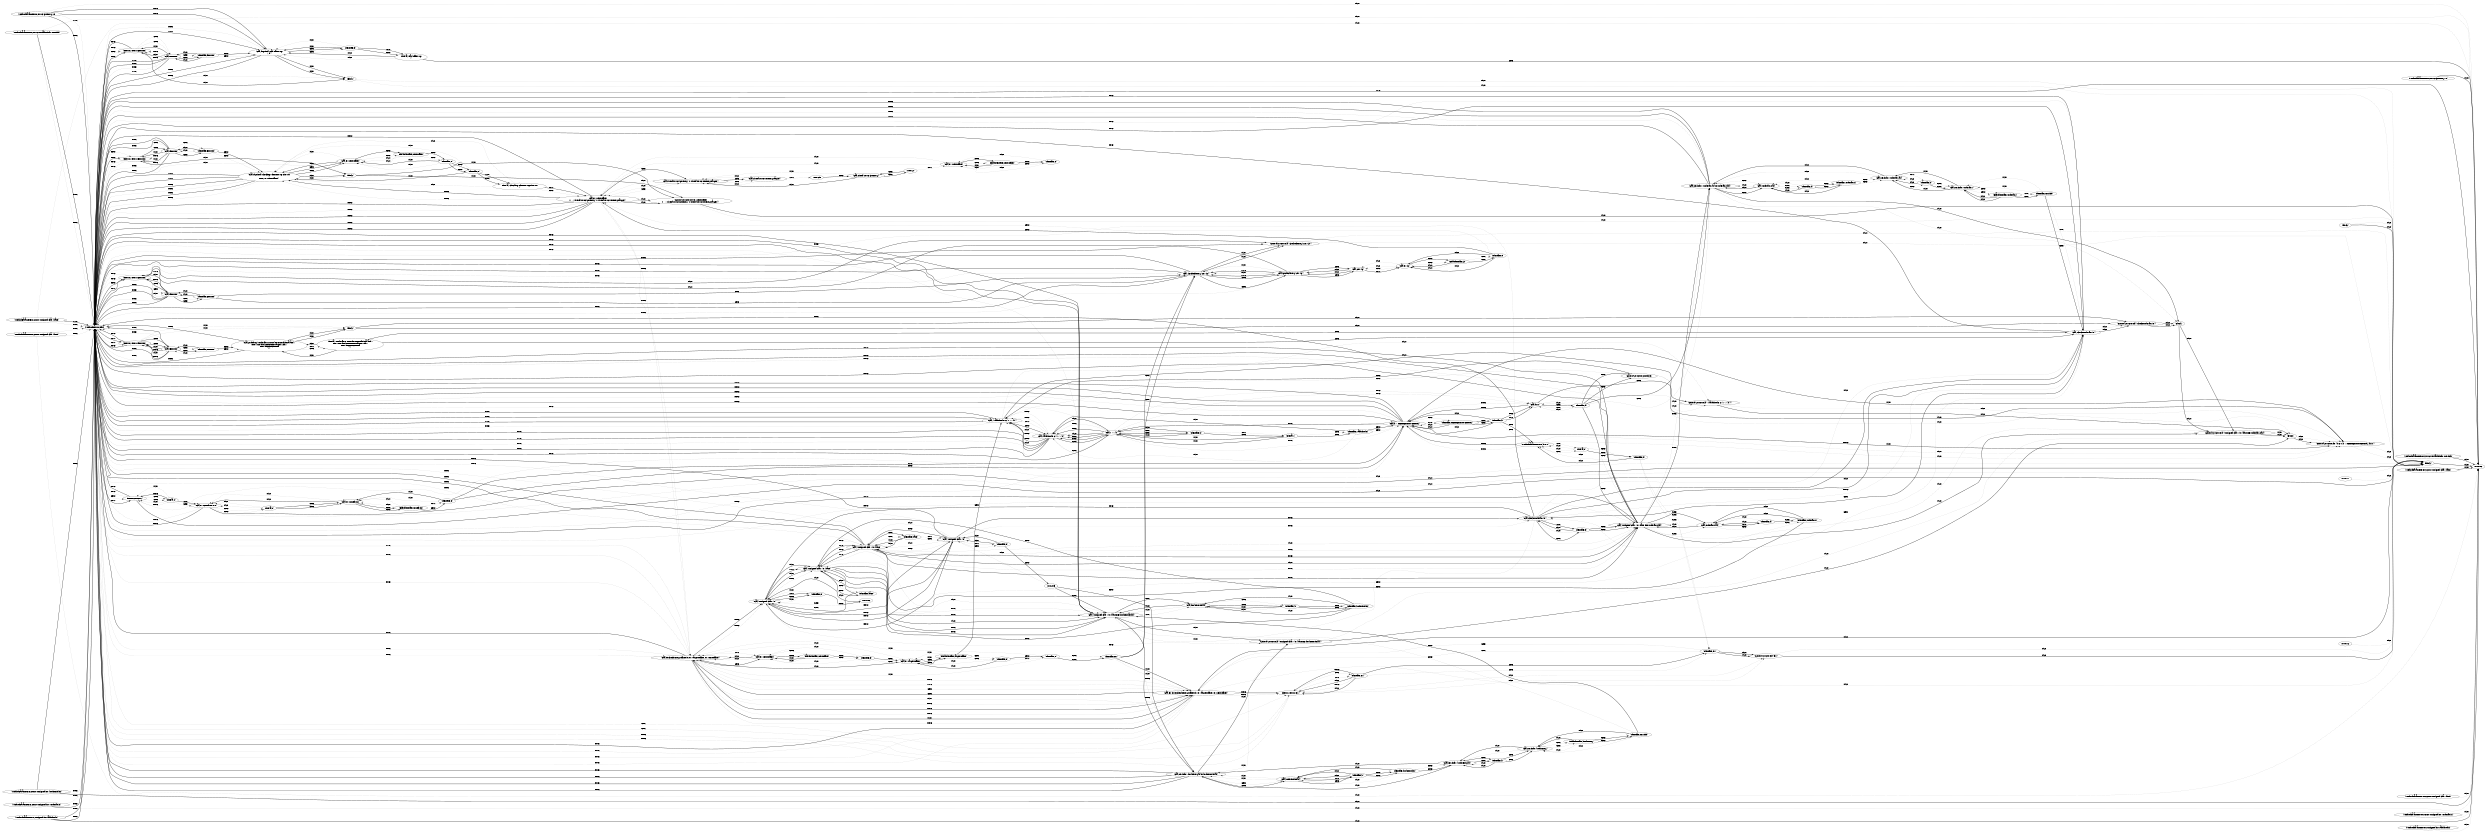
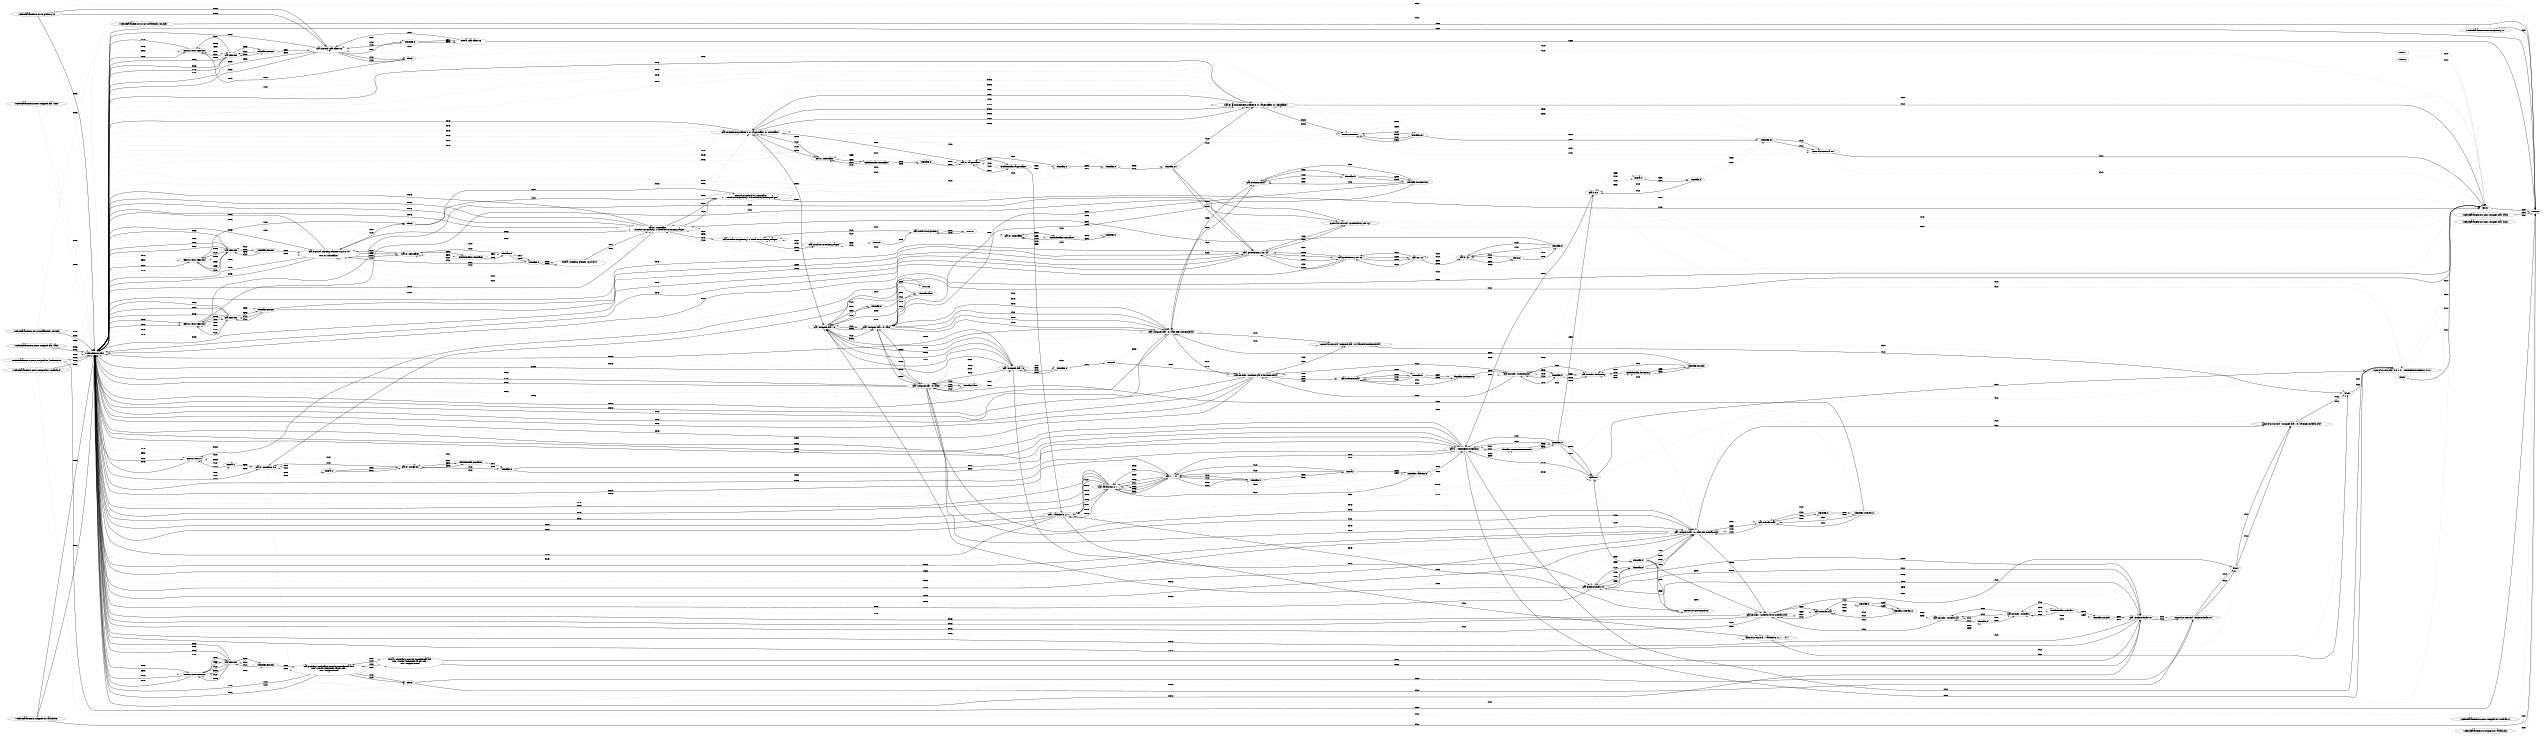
edge "(MethodParameterIn,const unsigned char *base)" -> "1000102": now "(MethodParameterIn,const unsigned char *base)" -> "(MethodParameterOut,struct xt_table_info *newinfo)"
edge "(MethodReturn,RET)" -> "1000102": label "DDG: " -> "AST: "
edge "1000127" -> "(Call,sizeof(struct ipt_entry))": label "CFG: " -> "AST: "
edge "1000129" -> "(Call,sizeof(struct xt_entry_target))": added, label "AST:"
node "(FieldIdentifier,ip)": label "(FieldIdentifier,ip)" -> "(Block,ip)"
node "(MethodParameterOut,h = 0)": label "(MethodParameterOut,h = 0)" -> "(Call,h = 0)"
node "(Return,struct 0;)": label "(Return,struct 0;)" -> "(Return,return 0;)"
edge "1000205" -> "(Call,(unsigned char *)e - base == hook_entries[h])": style bold -> dotted
edge "(MethodParameterIn,const unsigned char *limit)" -> "1000102": removed, label "AST:"
